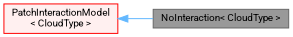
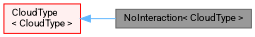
node "PatchInteractionModel < CloudType >": label "PatchInteractionModel < CloudType >" -> "CloudType < CloudType >"
